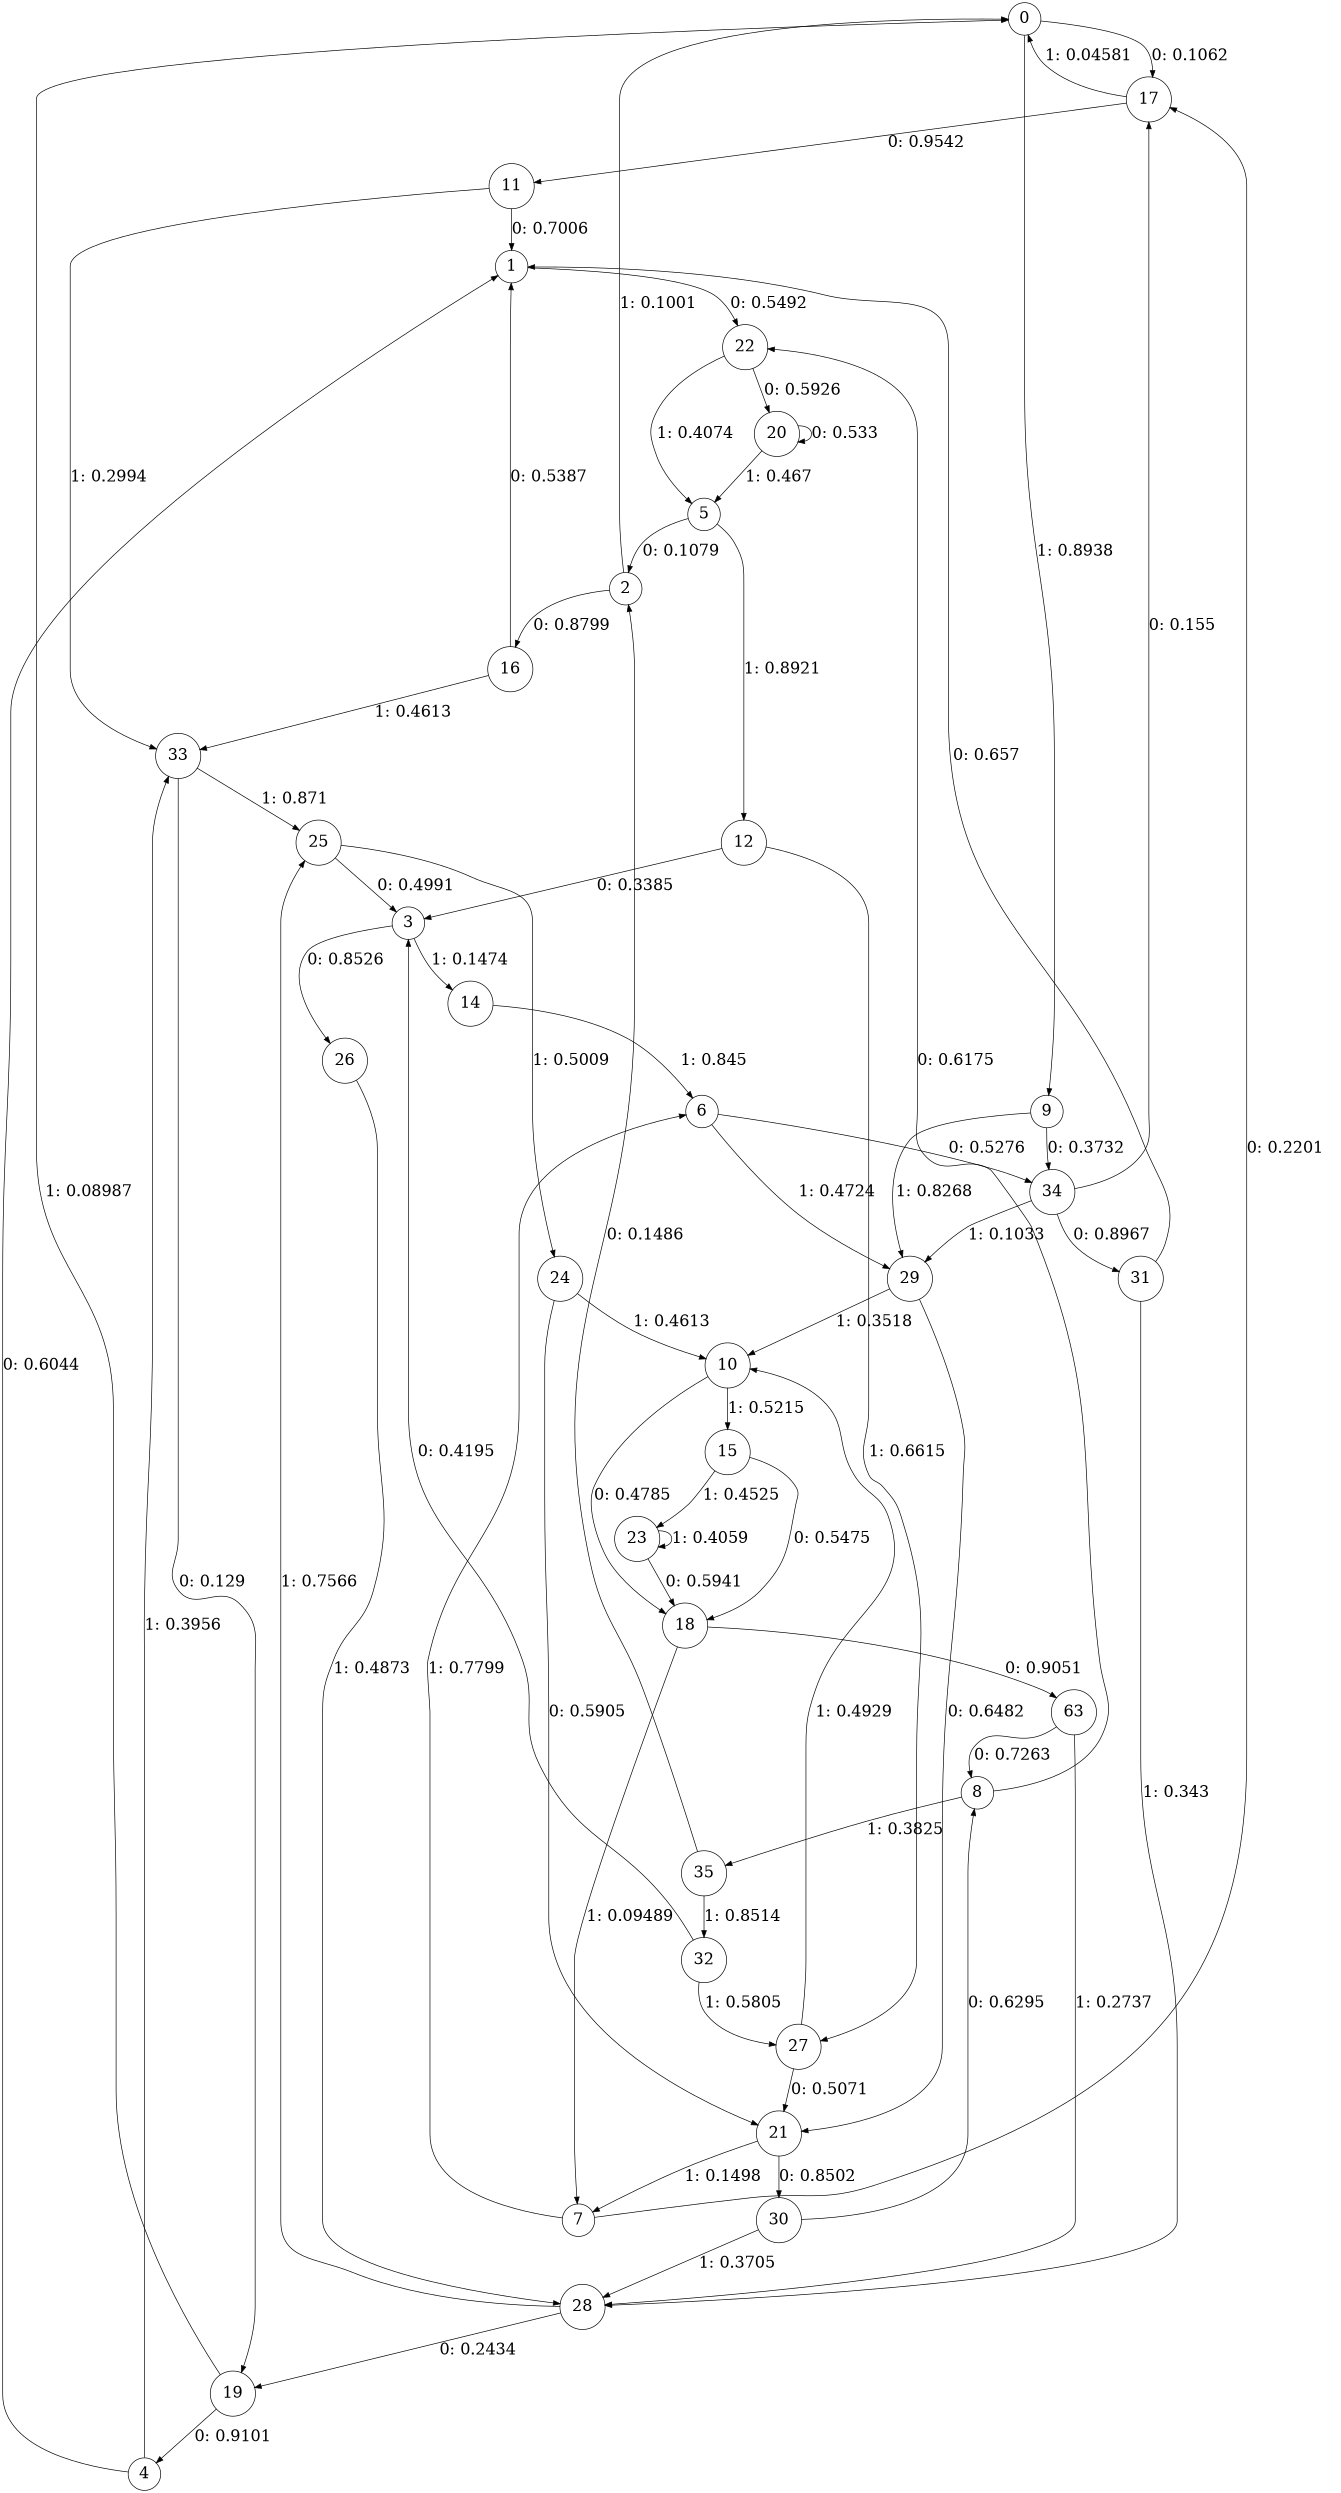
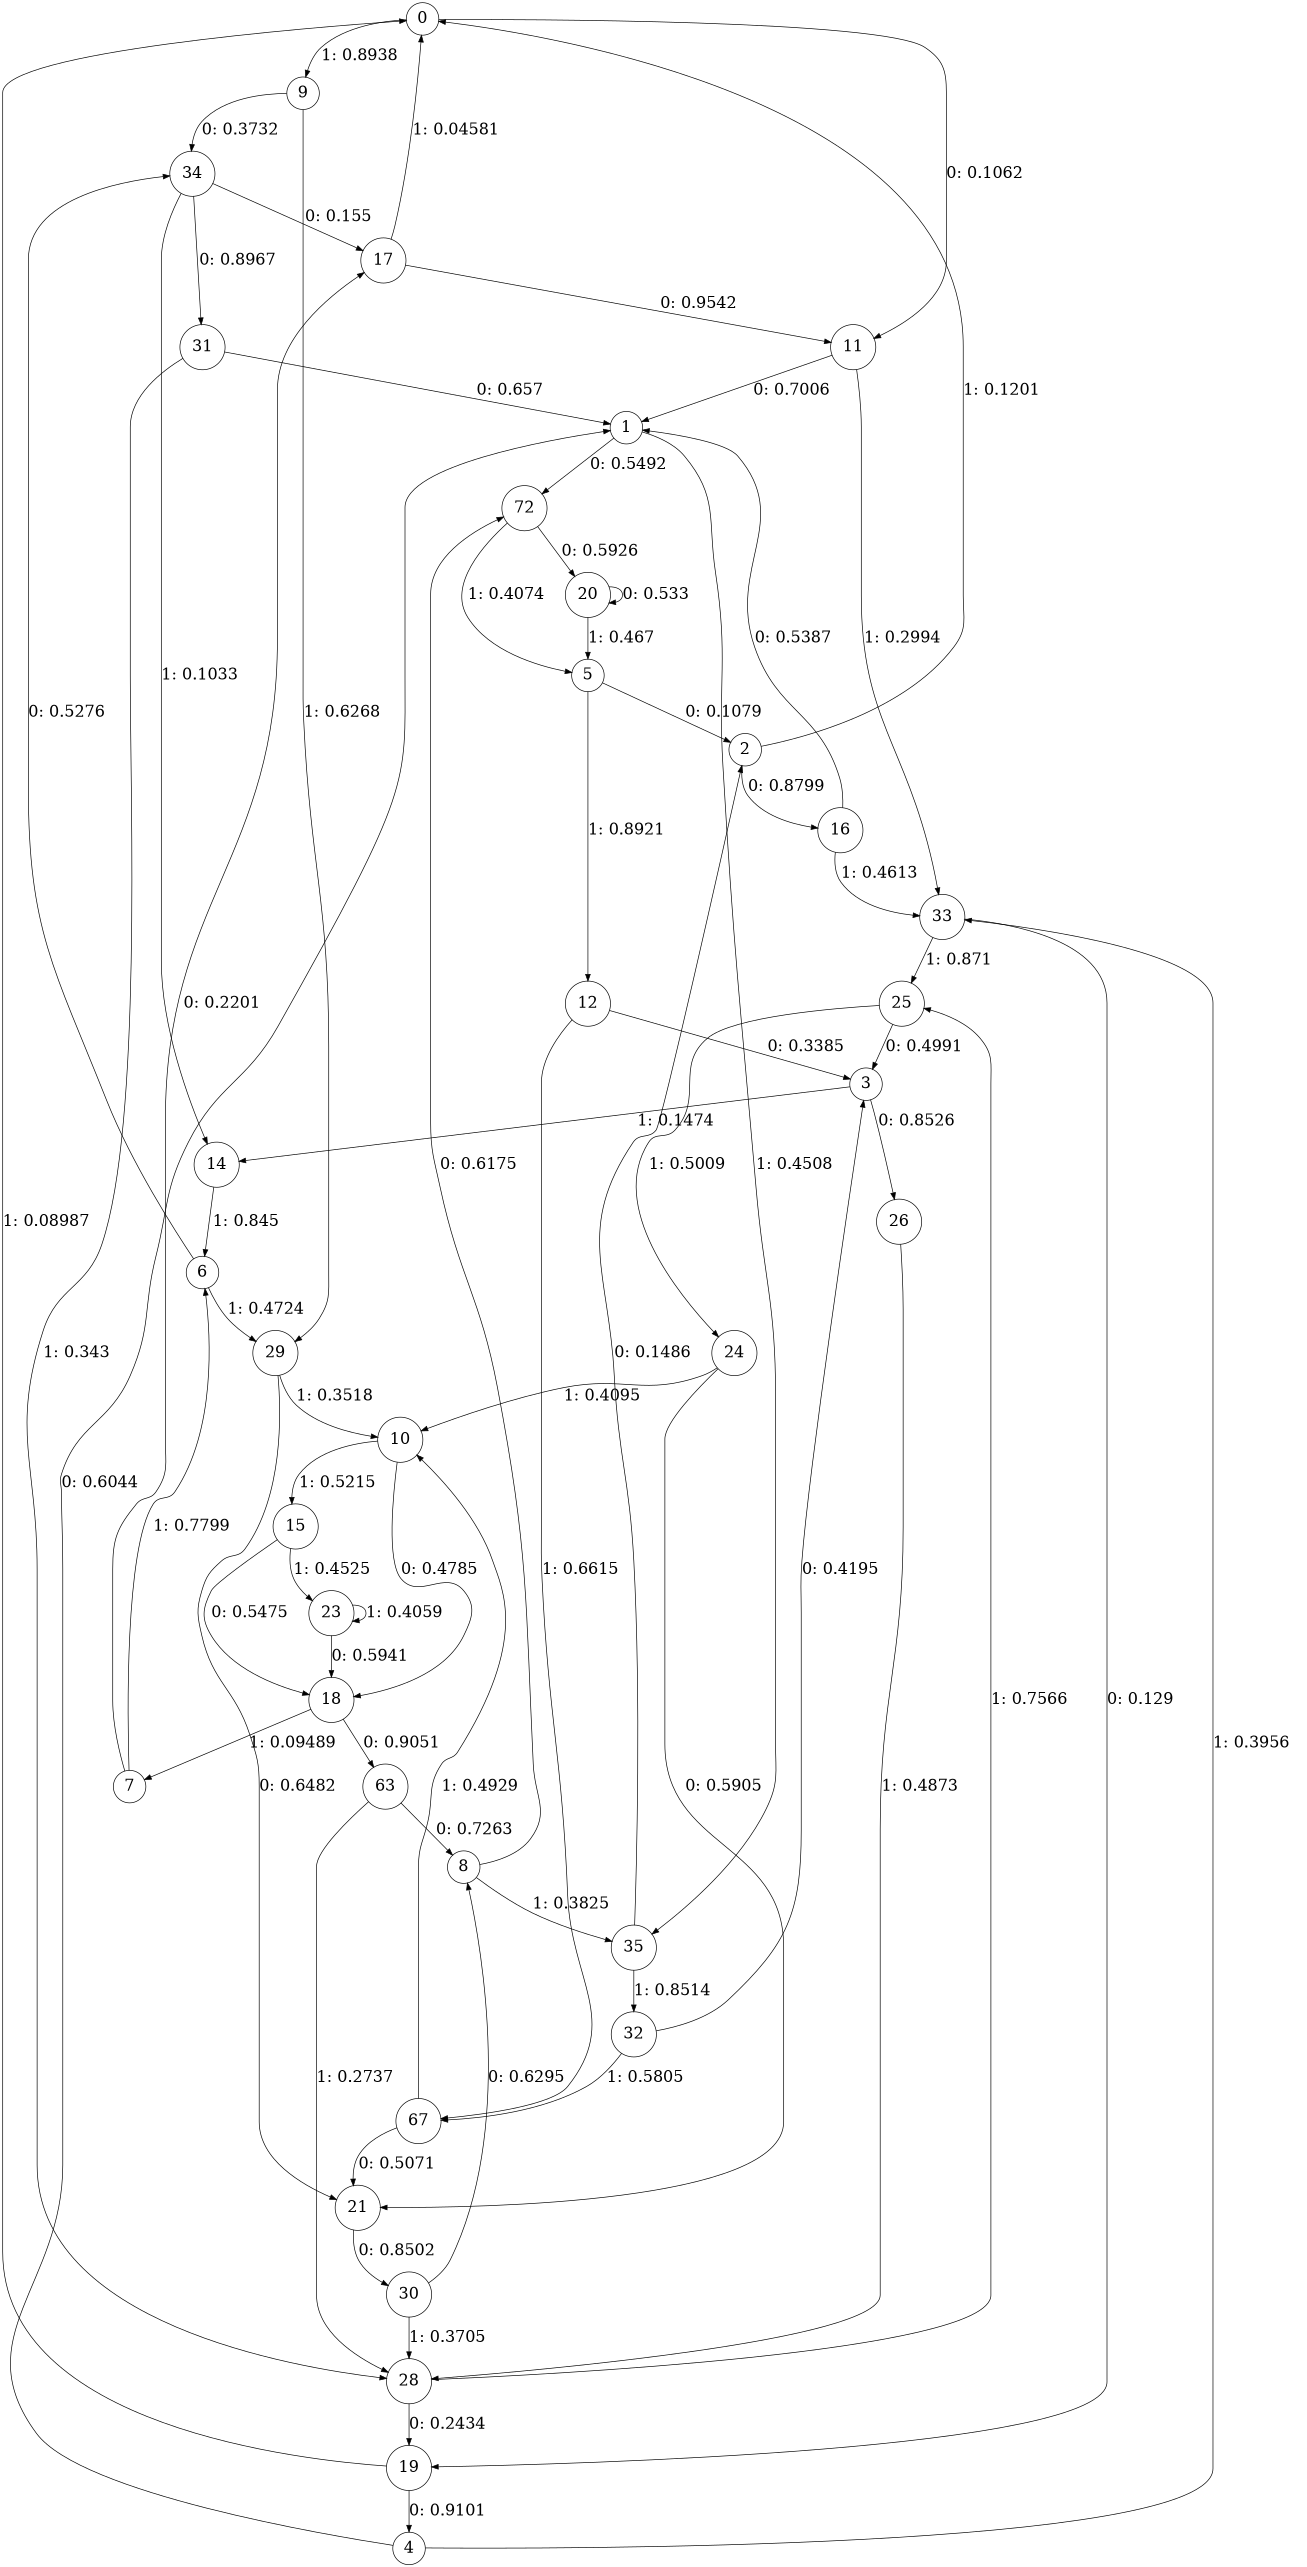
edge "0" -> "17": now "0" -> "11"
edge "2" -> "0": label "1: 0.1001   " -> "1: 0.1201   "
node "22": label "22" -> "72"
edge "1" -> "35": added, label "1: 0.4508"
edge "9" -> "29": label "1: 0.8268   " -> "1: 0.6268   "
edge "34" -> "29": now "34" -> "14"
edge "24" -> "10": label "1: 0.4613   " -> "1: 0.4095   "
node "27": label "27" -> "67"
edge "21" -> "7": removed, label "1: 0.1498"
